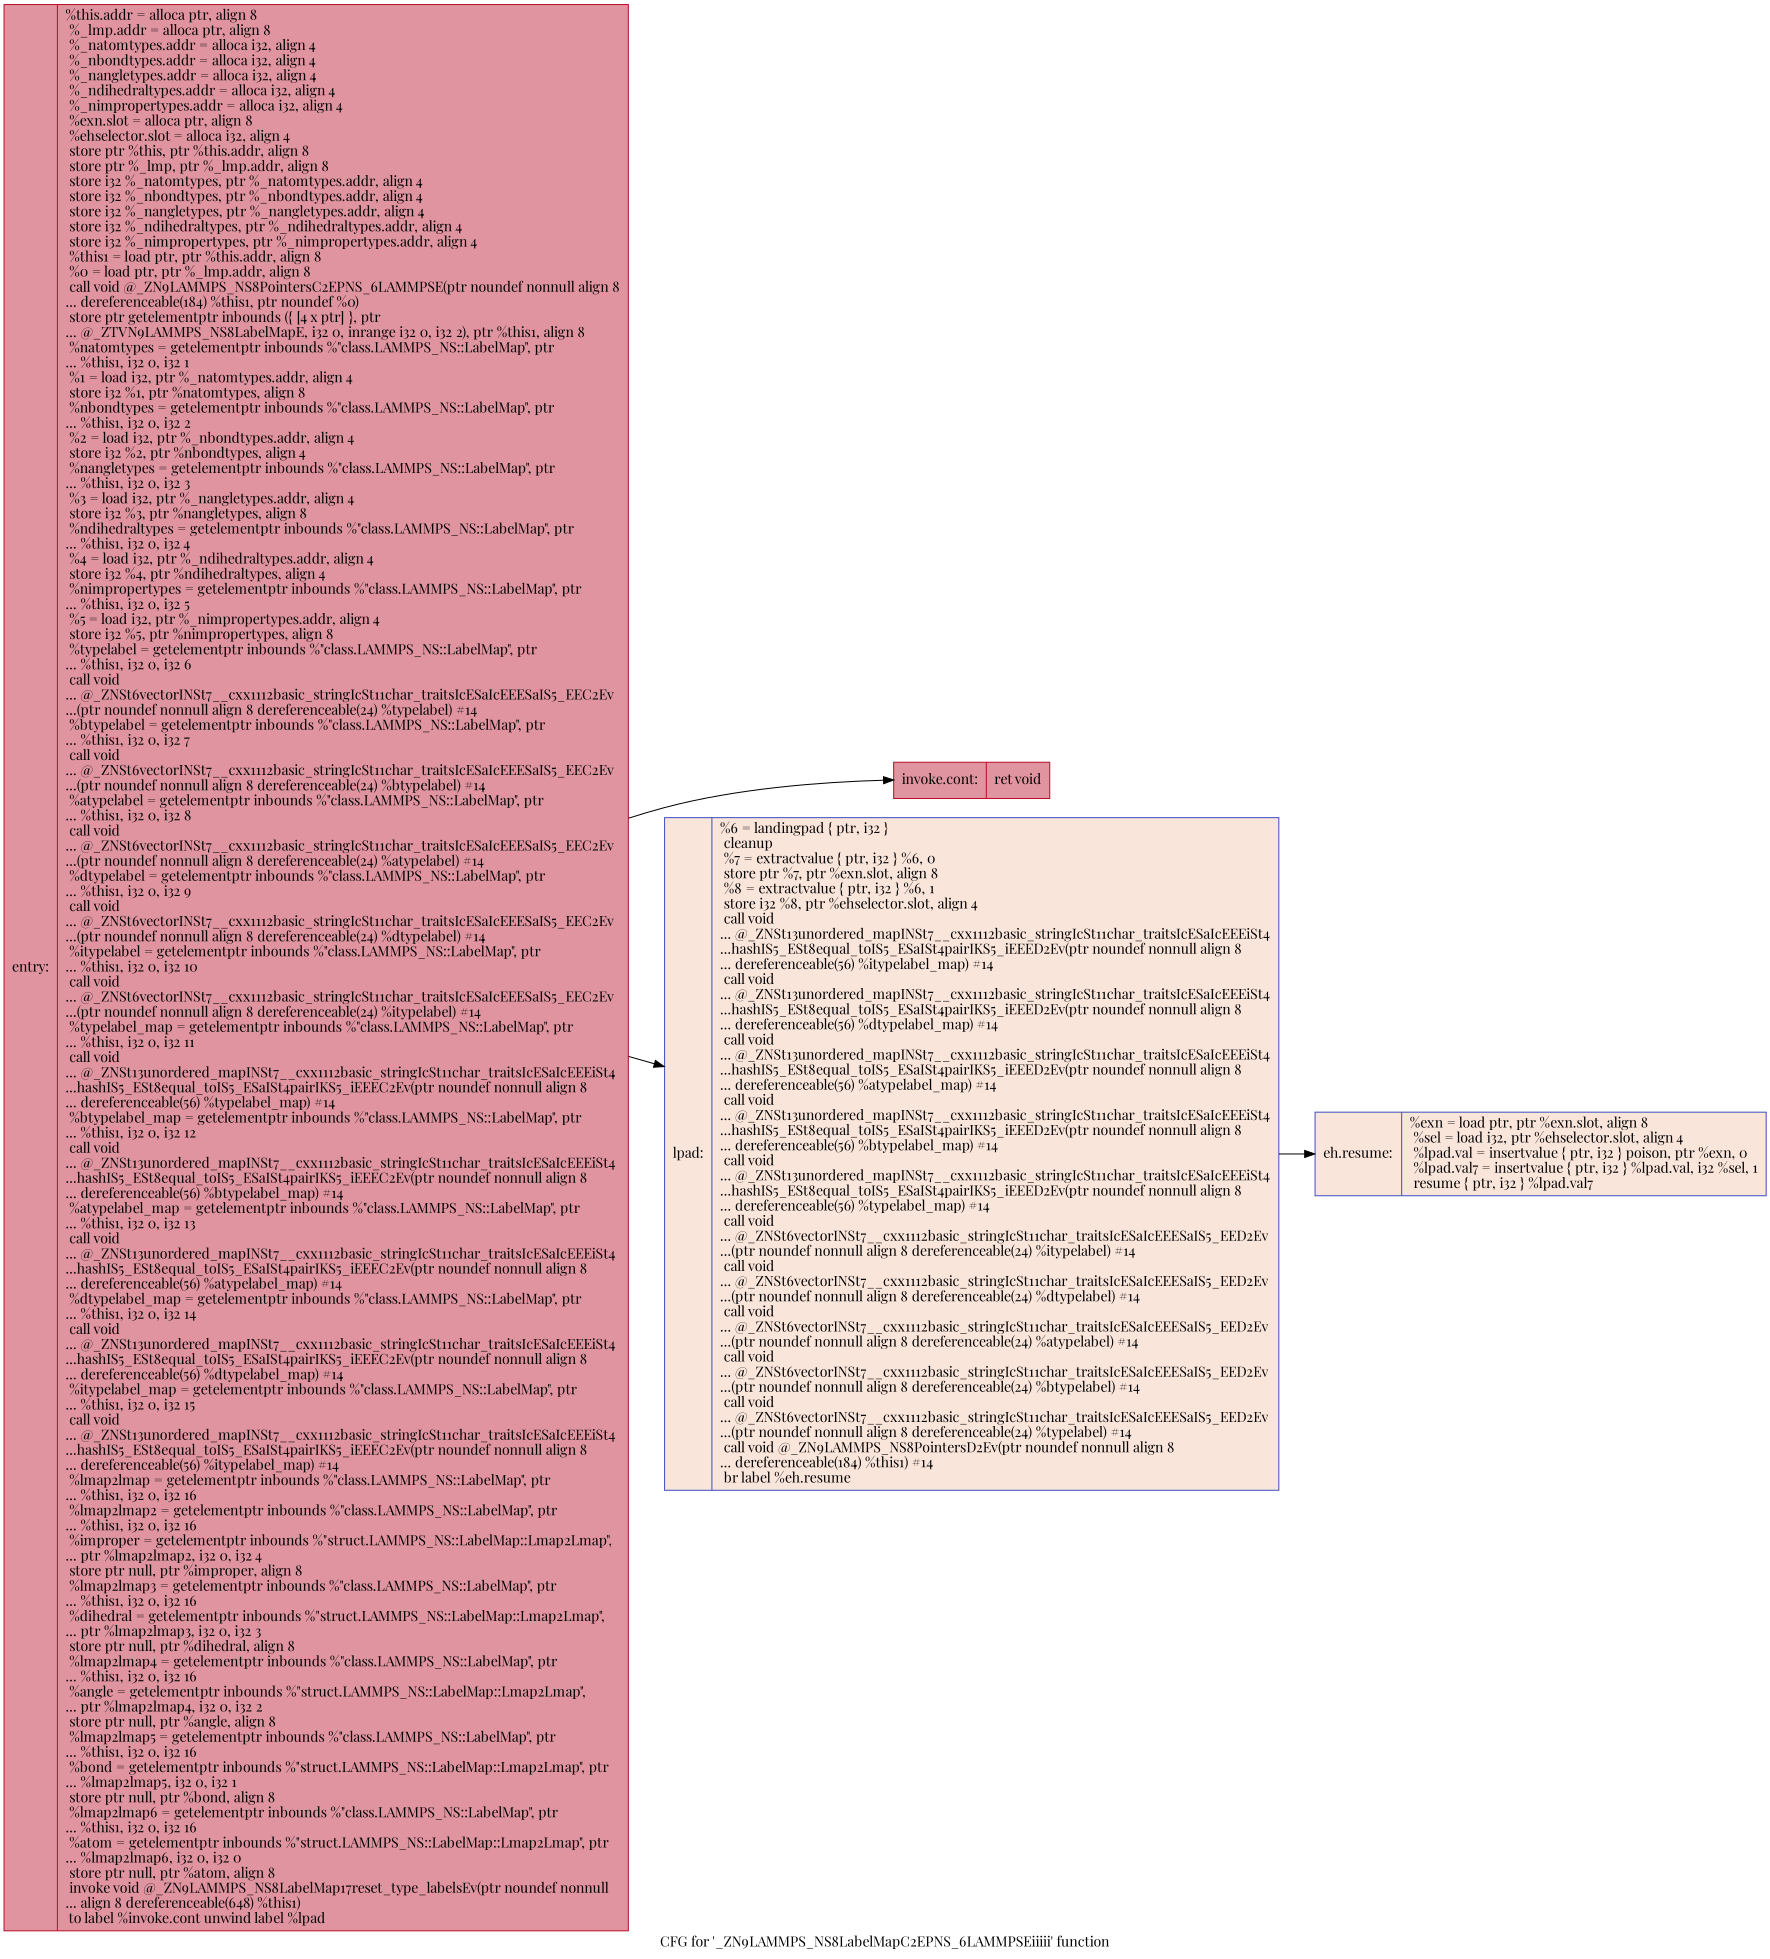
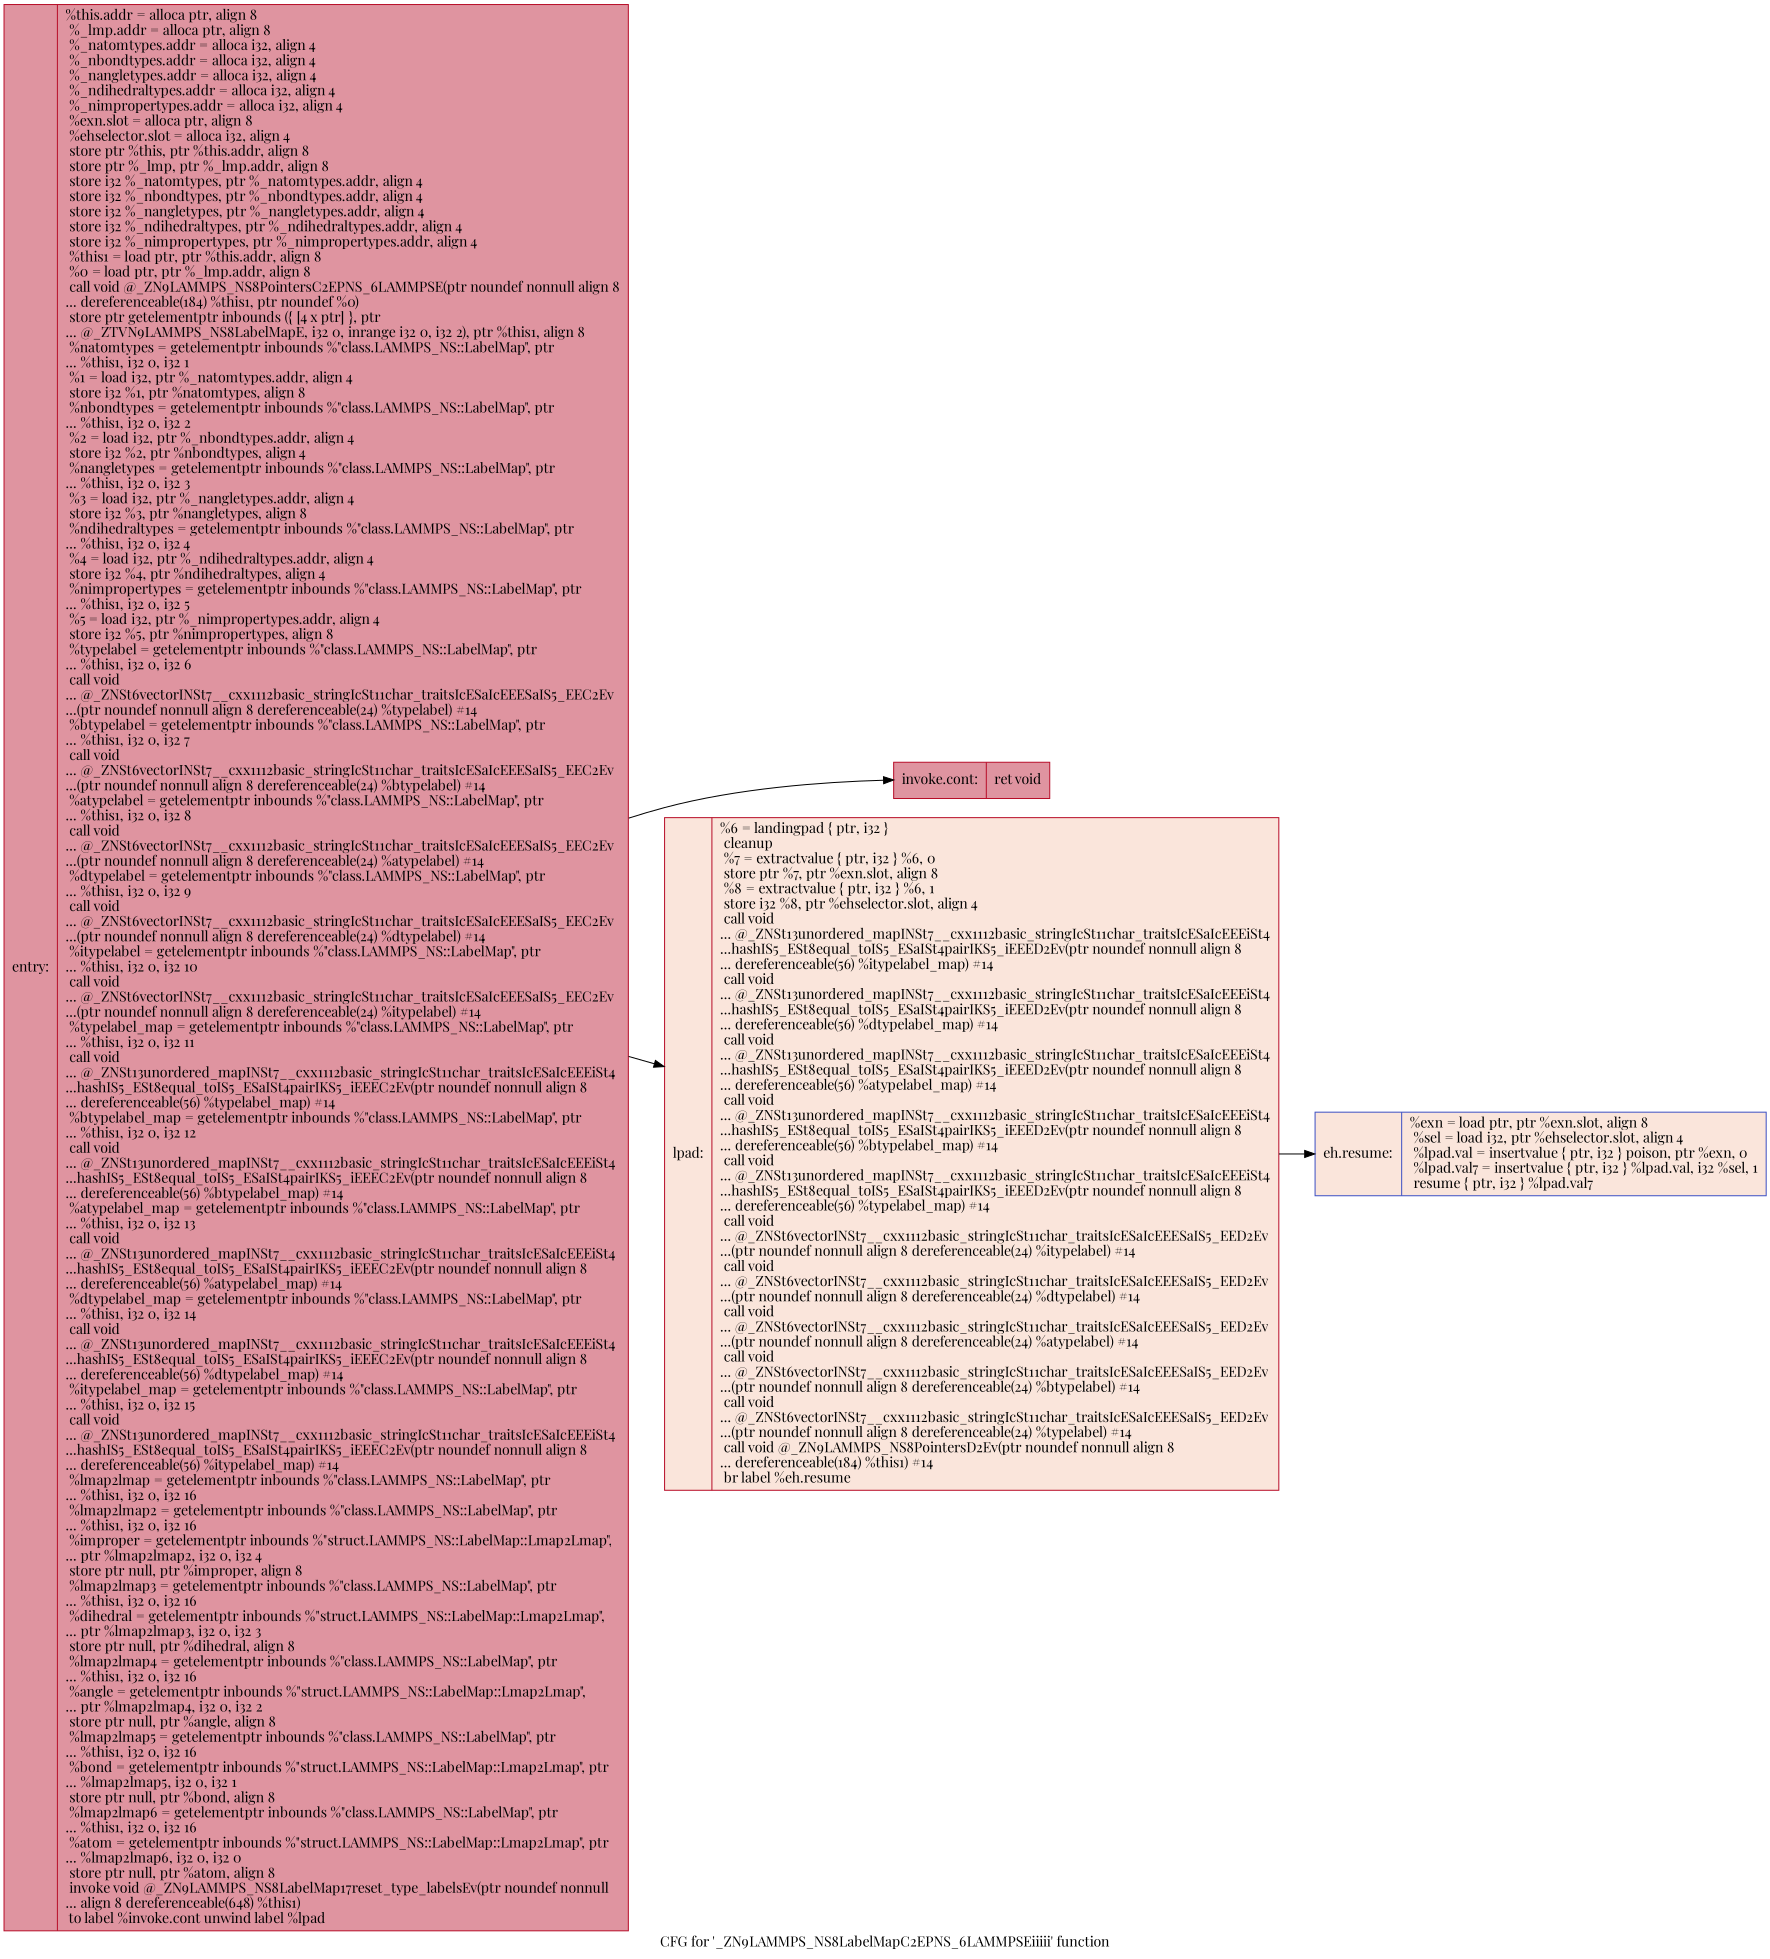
node "lpad:": color #3d50c3ff -> #b70d28ff
